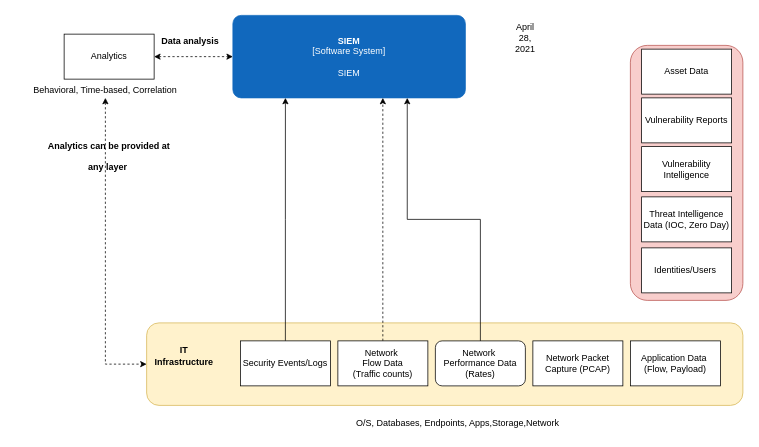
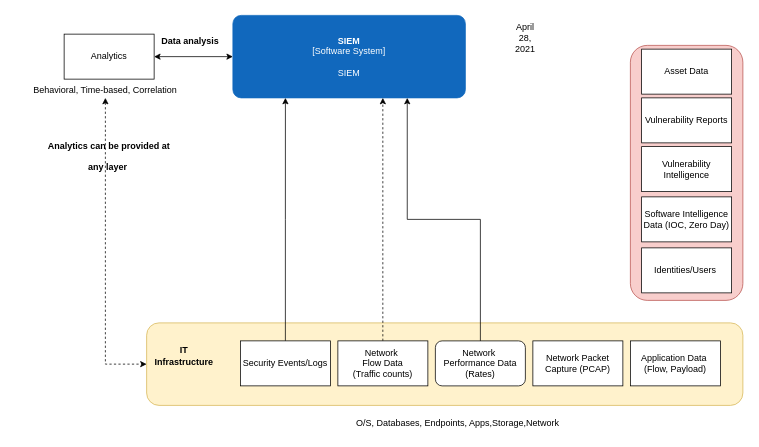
edge "Analytics" -- "SIEM [Software System] SIEM": style dashed -> solid
node "Threat Intelligence Data (IOC, Zero Day)": label "Threat Intelligence Data (IOC, Zero Day)" -> "Software Intelligence Data (IOC, Zero Day)"
